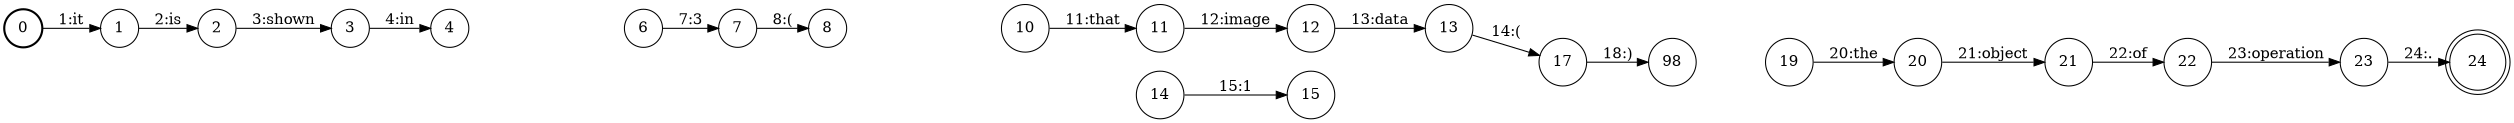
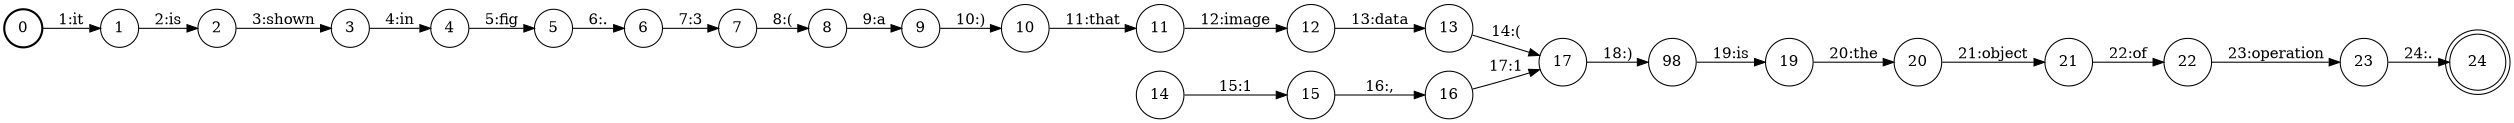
node "5": added
node "9": added
edge "98" -> "19": added, label "19:is"
node "16": added
